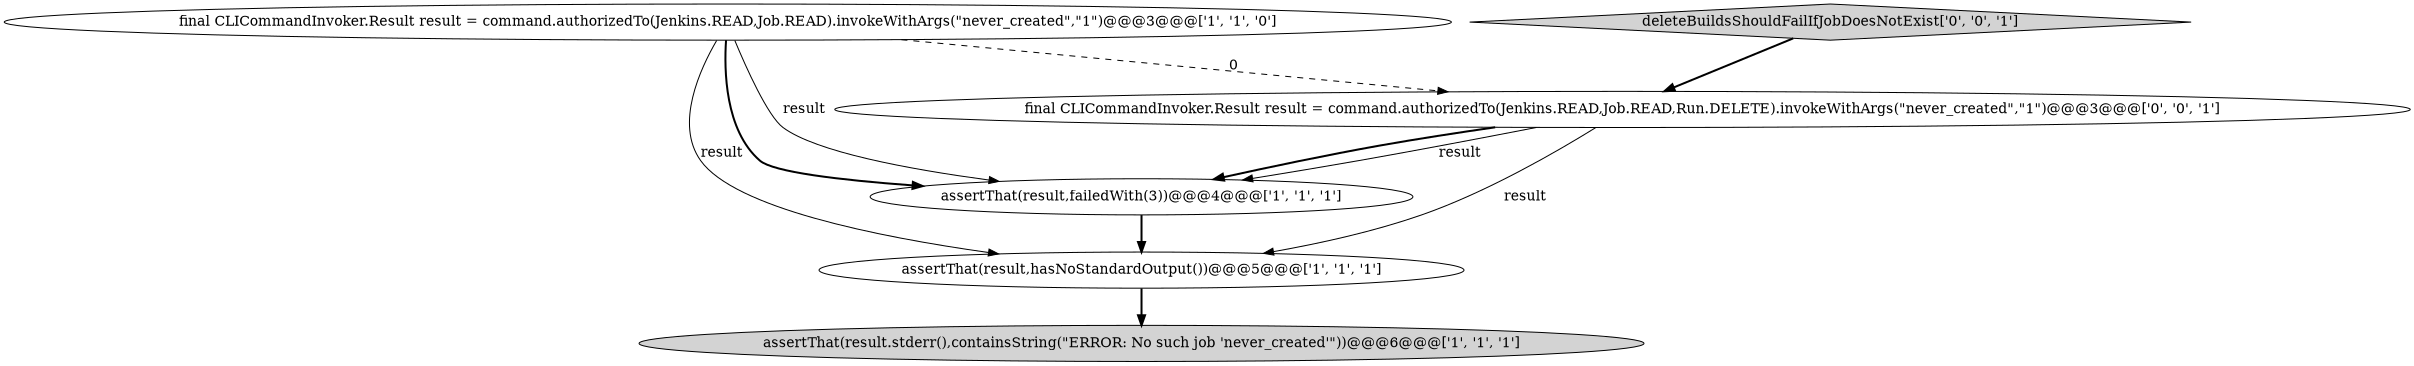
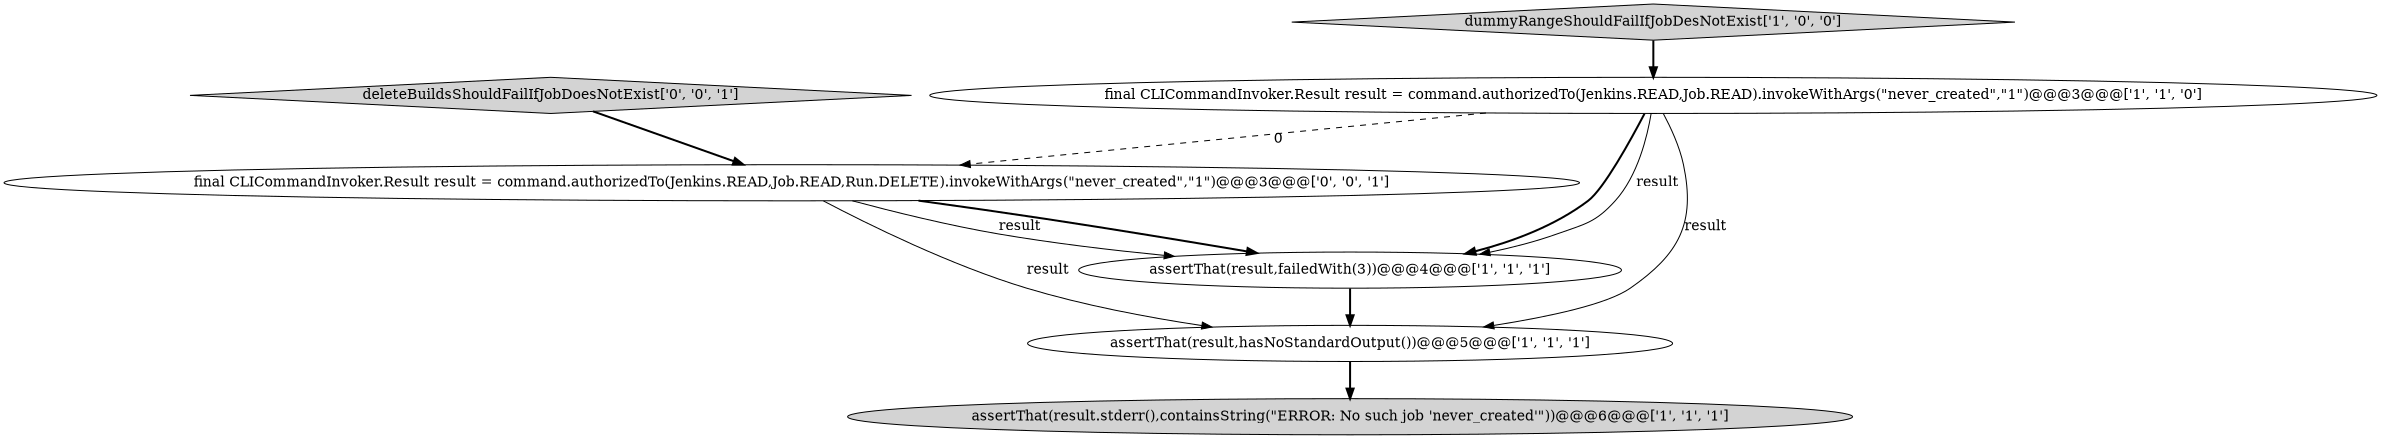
node "dummyRangeShouldFailIfJobDesNotExist['1', '0', '0']": added
